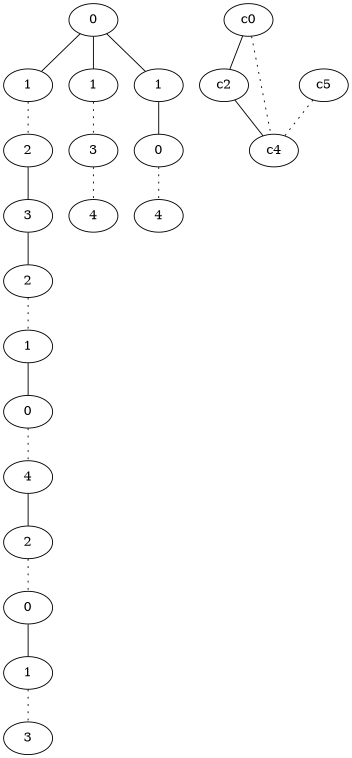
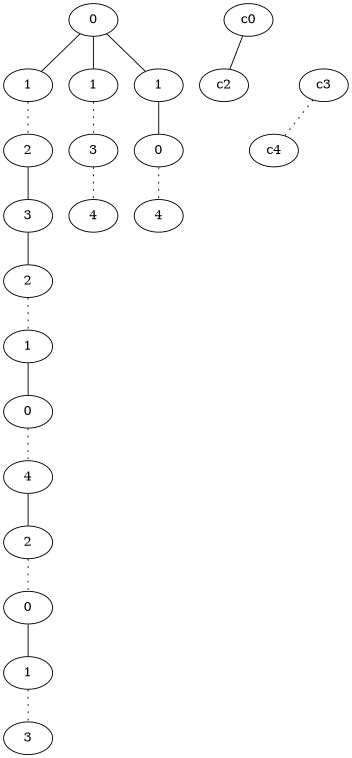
edge "c0" -- "c4": removed
node "c5": label "c5" -> "c3"
edge "c2" -- "c4": removed
